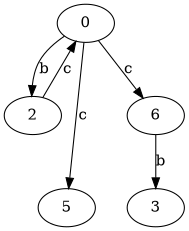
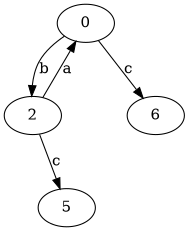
edge "2" -> "0": label "c" -> "a"
edge "0" -> "5": now "2" -> "5"
node "3": removed
